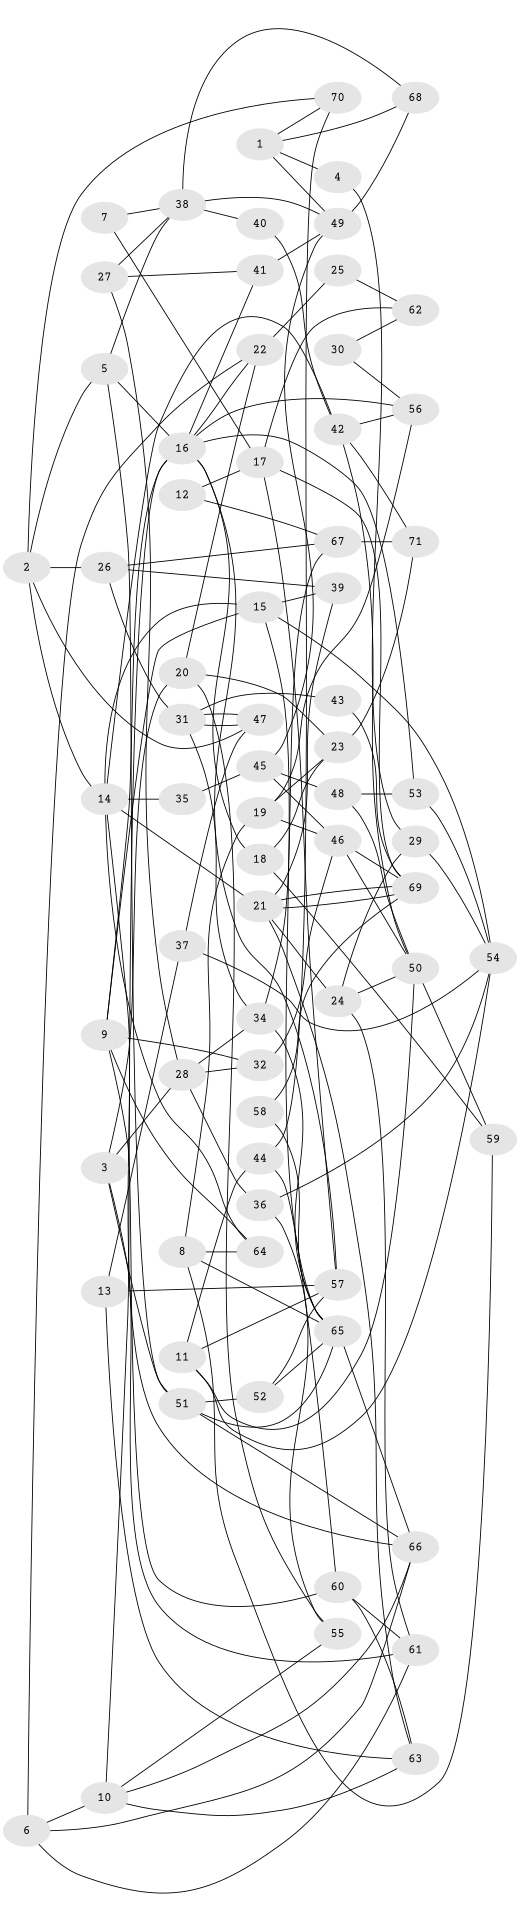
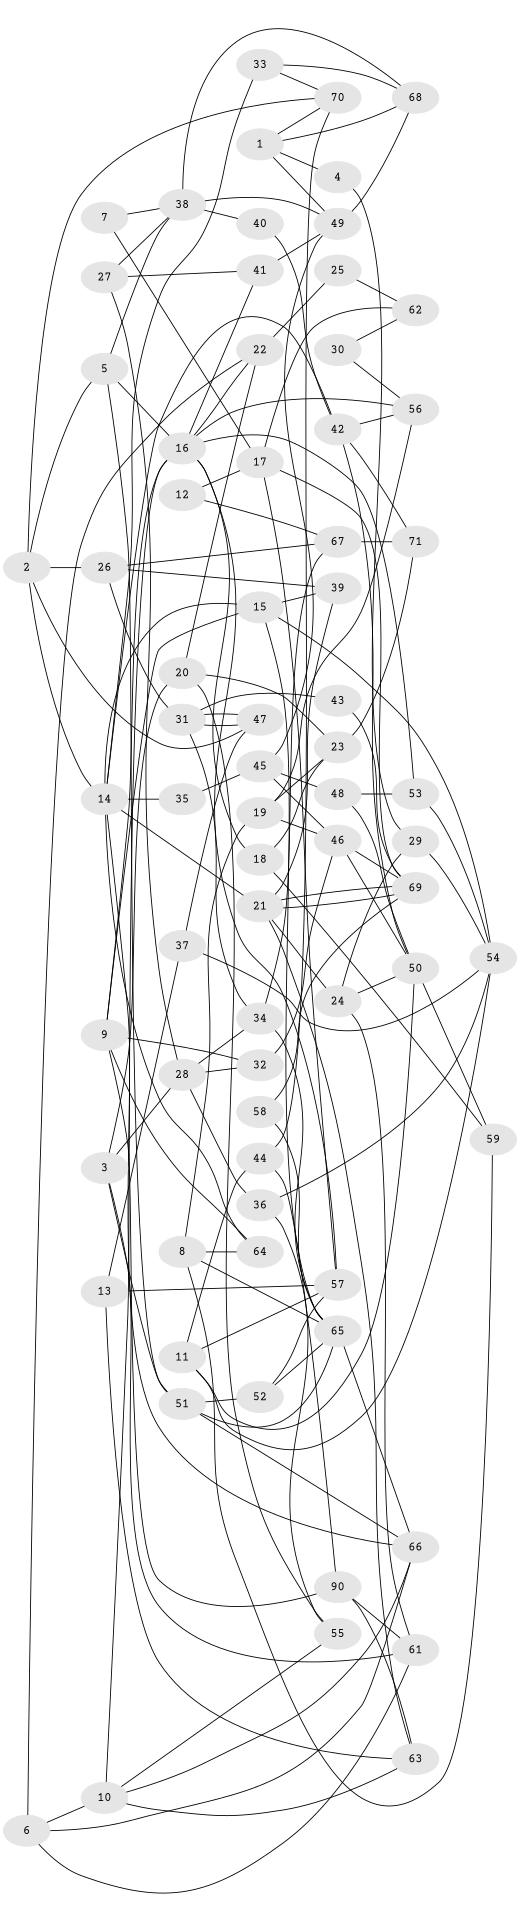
node "33": added
node "60": label "60" -> "90"
